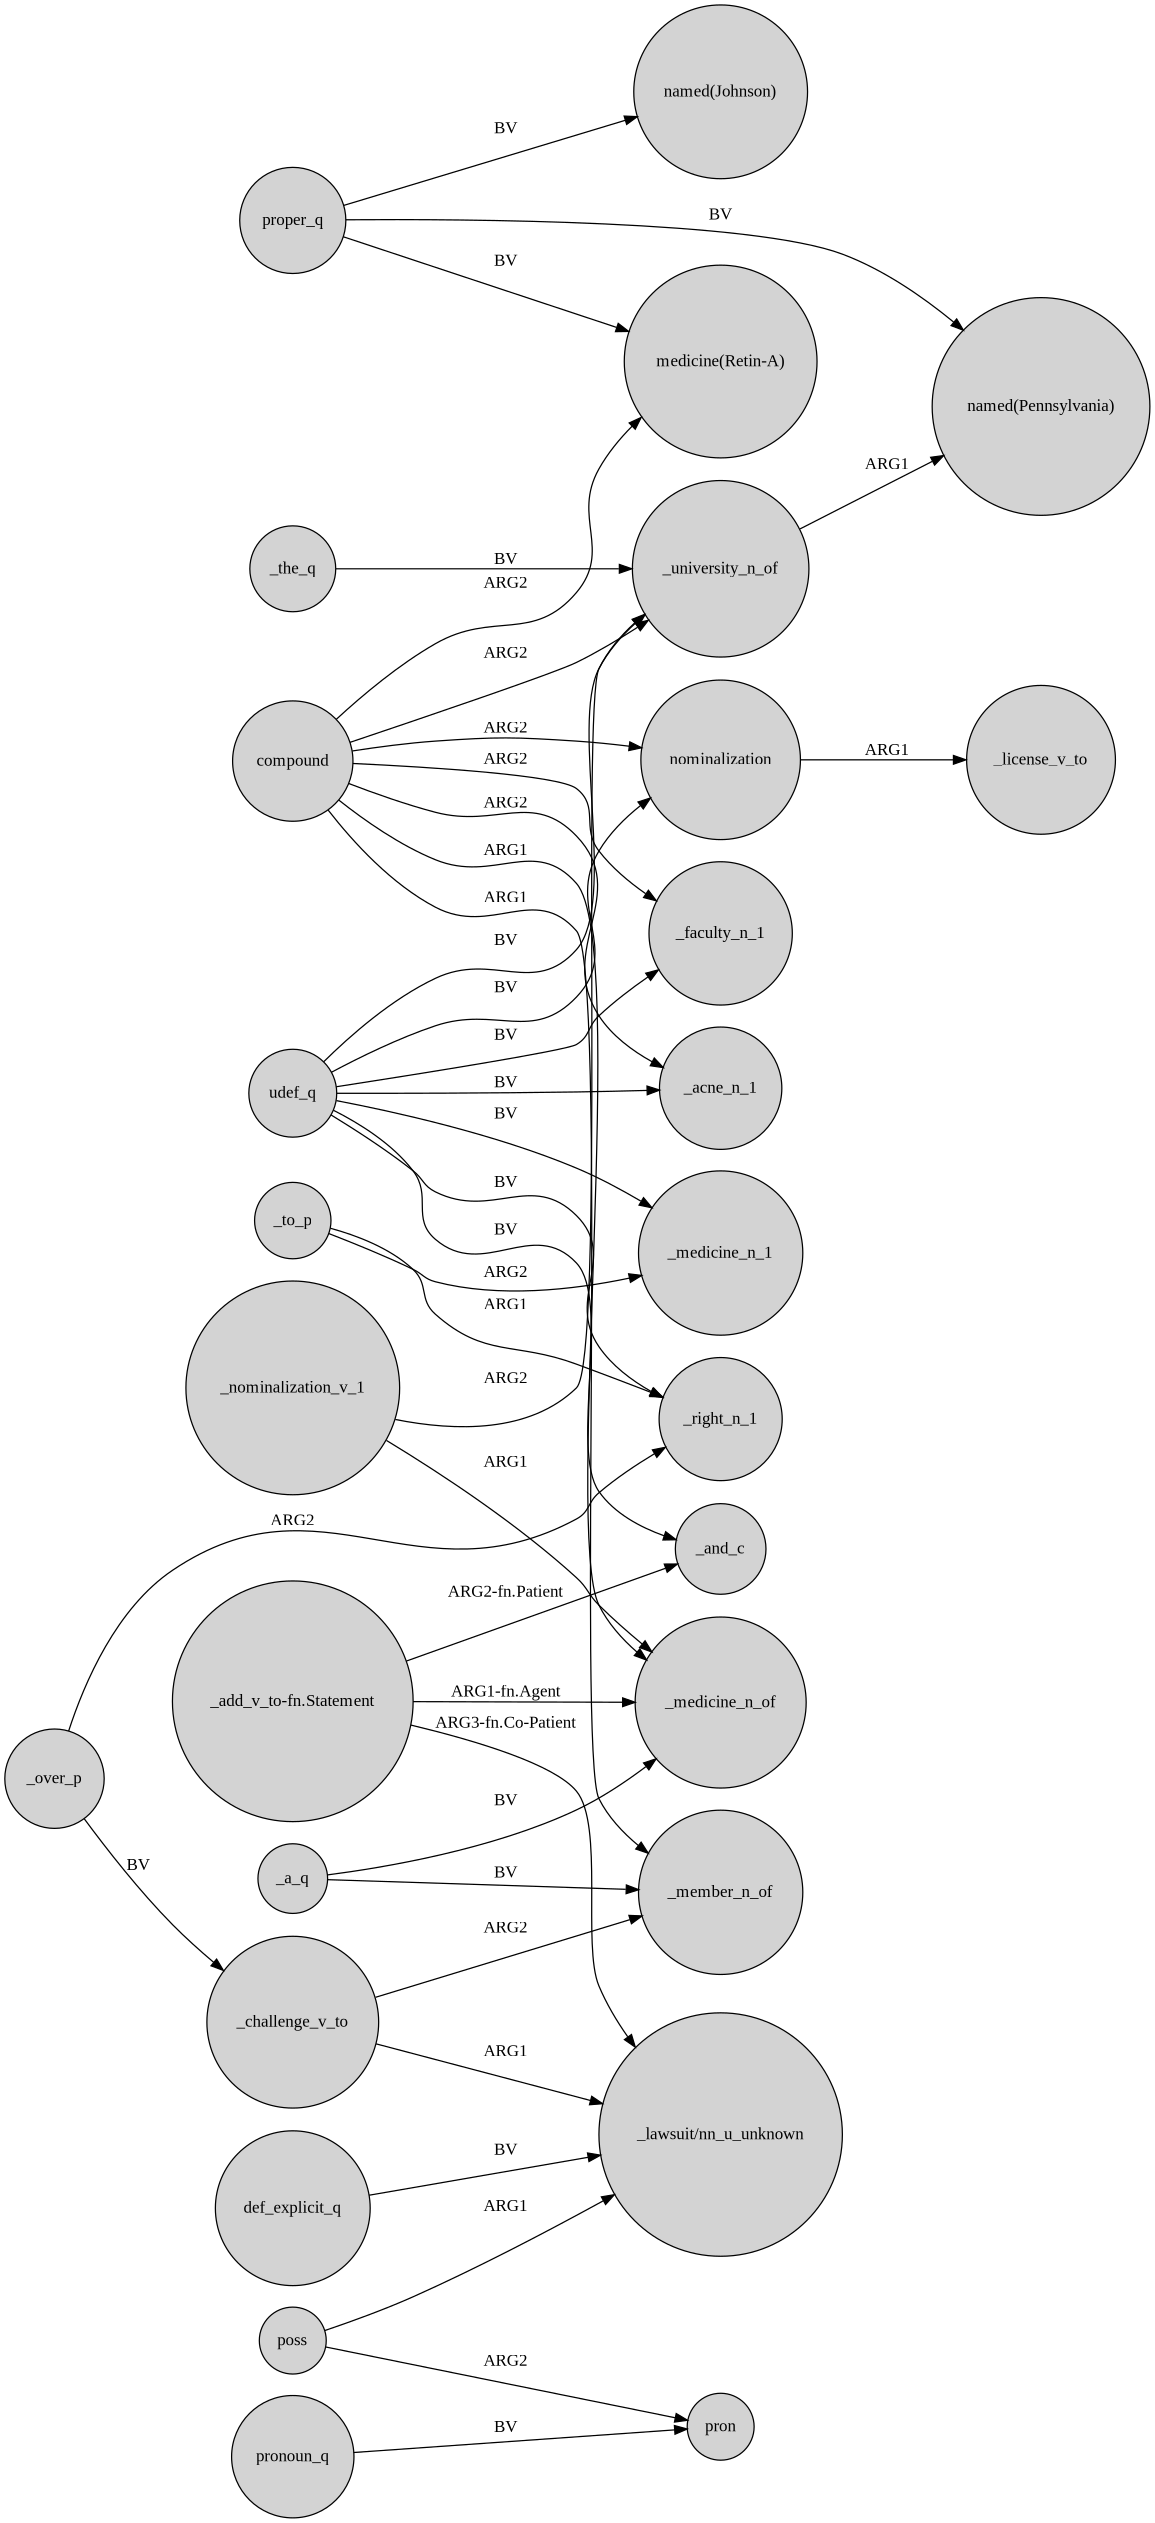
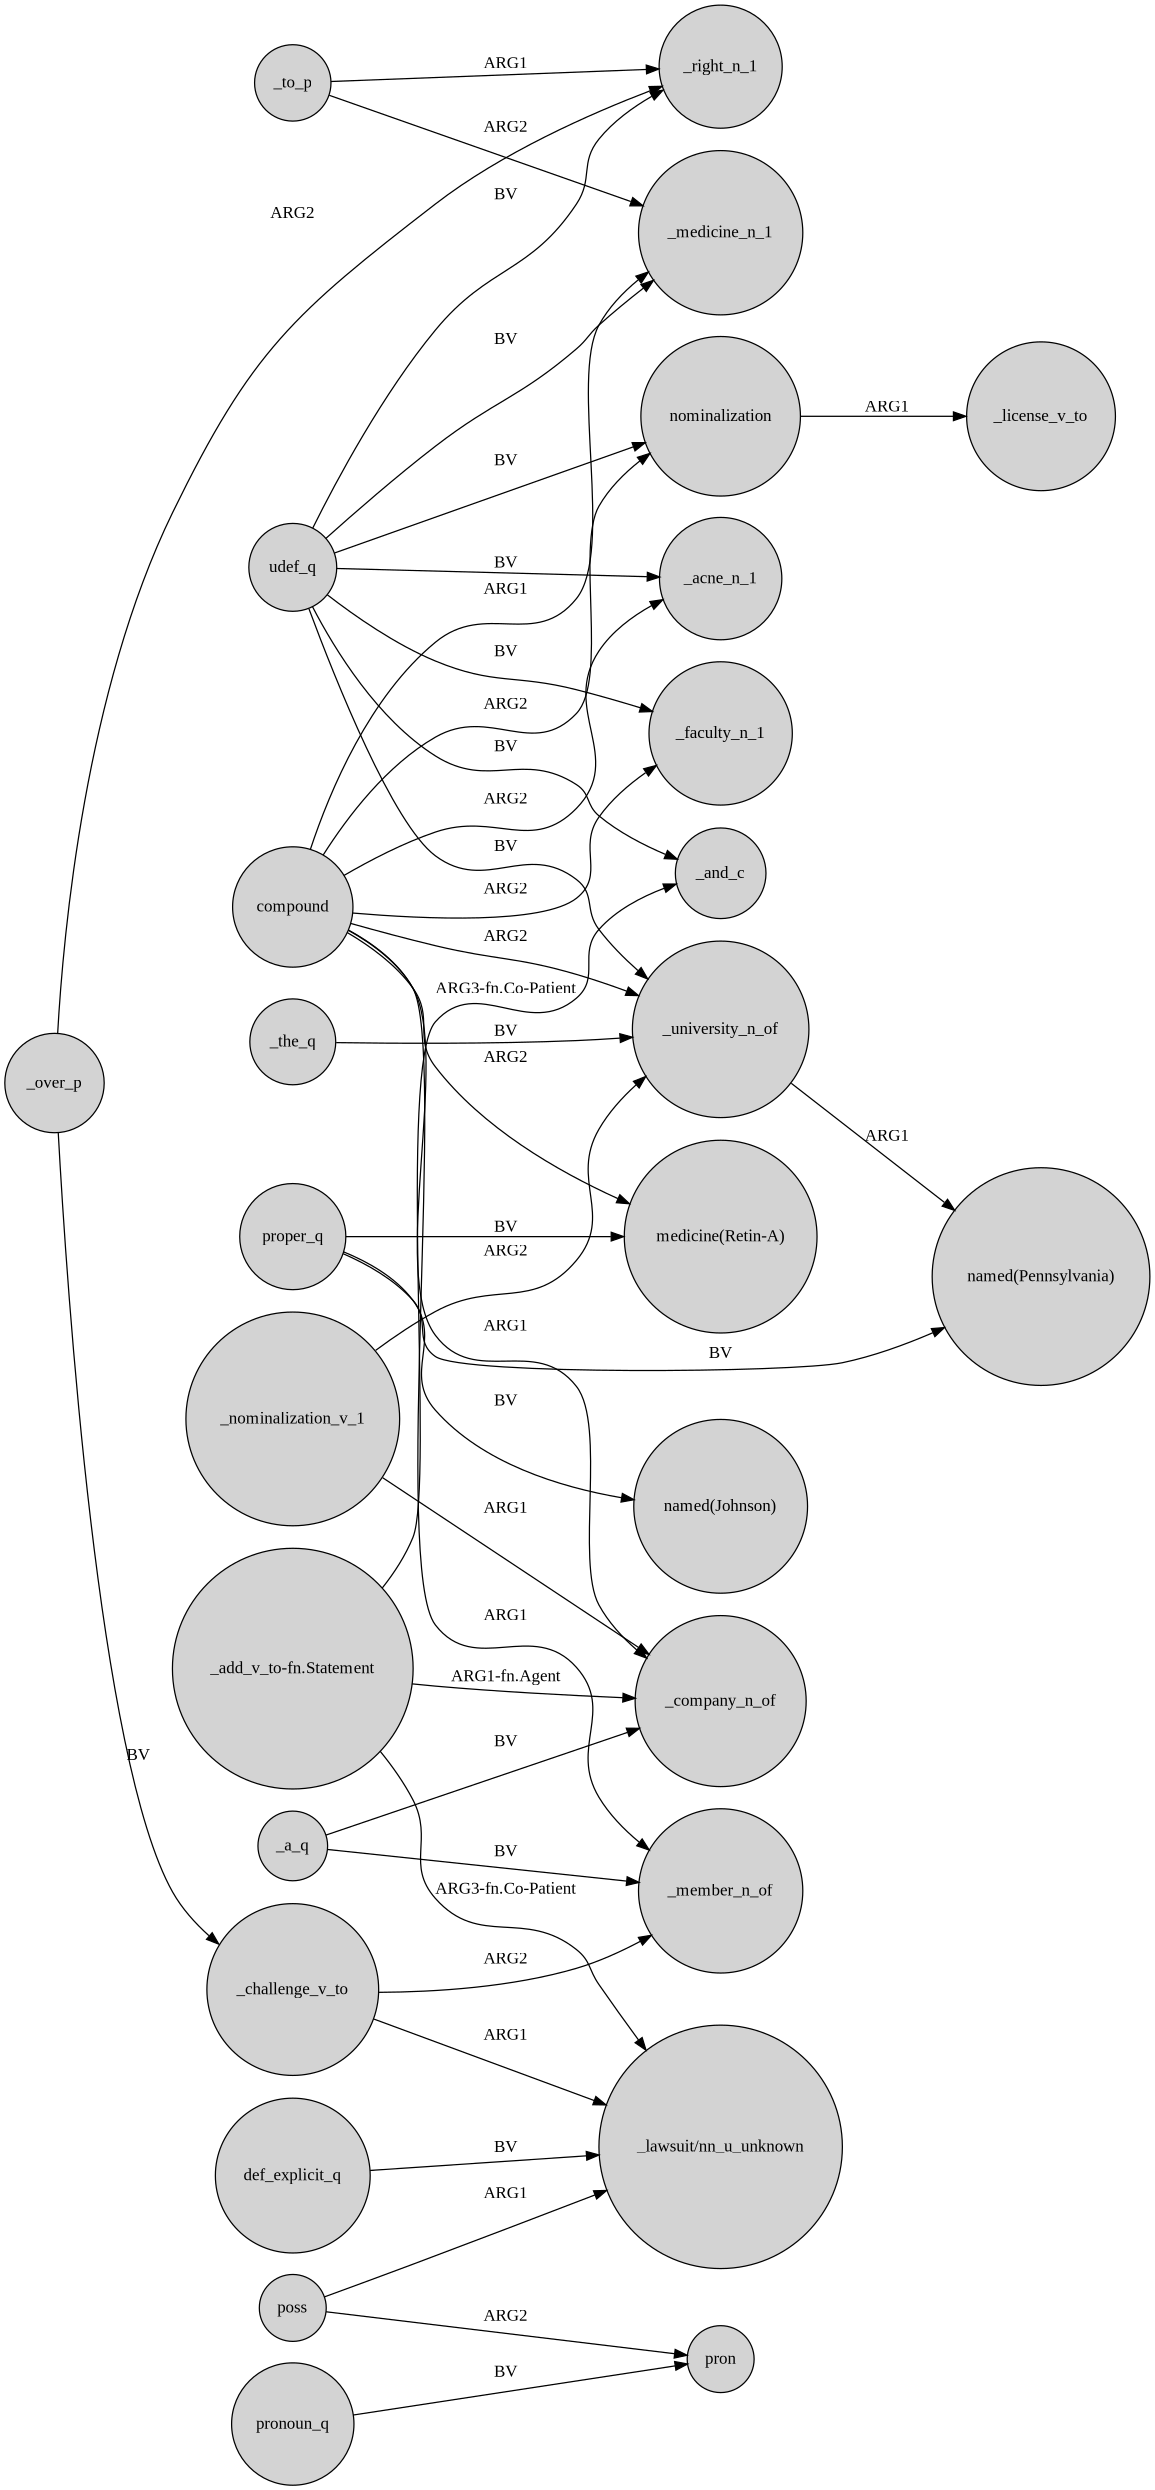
edge "compound" -> "_medicine_n_1": added, label "ARG1"
edge "_add_v_to-fn.Statement" -> "_and_c": label "ARG2-fn.Patient" -> "ARG3-fn.Co-Patient"
node "_medicine_n_of": label "_medicine_n_of" -> "_company_n_of"
